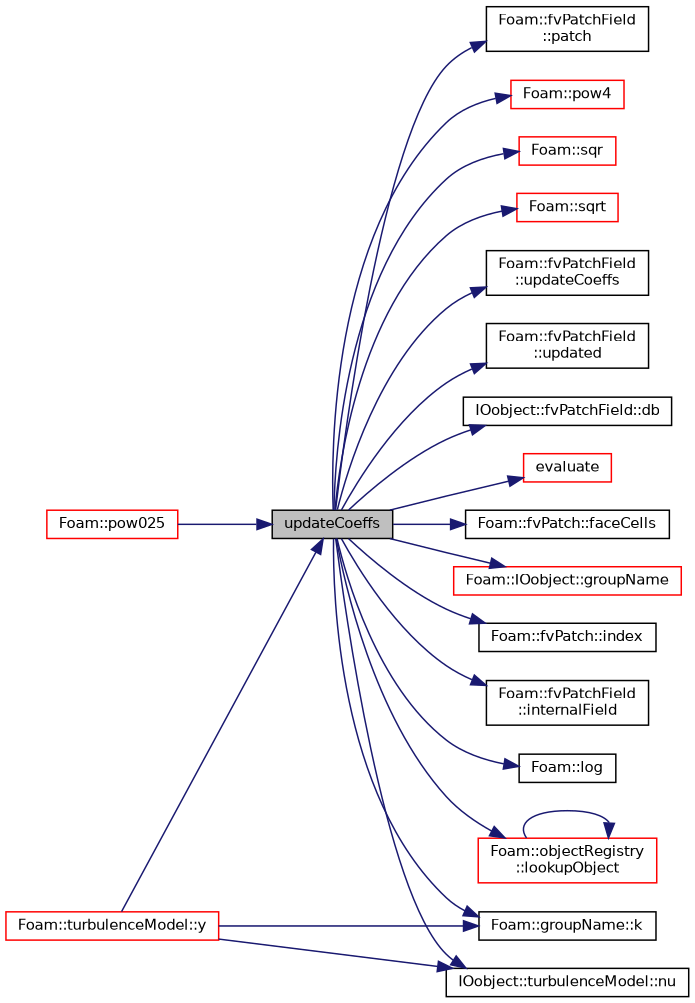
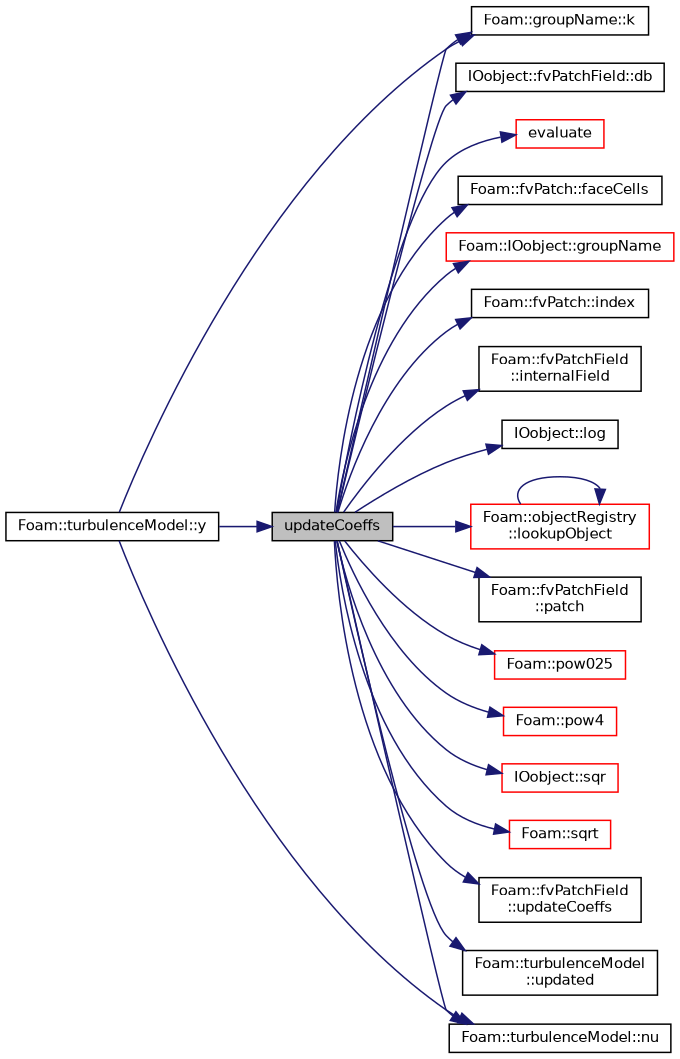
node "Foam::sqr": label "Foam::sqr" -> "IOobject::sqr"
node "Foam::fvPatchField ::updated": label "Foam::fvPatchField ::updated" -> "Foam::turbulenceModel ::updated"
edge "Foam::pow025" -> "updateCoeffs": reversed
node "Foam::log": label "Foam::log" -> "IOobject::log"
node "Foam::turbulenceModel::y": color red -> black
node "IOobject::turbulenceModel::nu": label "IOobject::turbulenceModel::nu" -> "Foam::turbulenceModel::nu"
